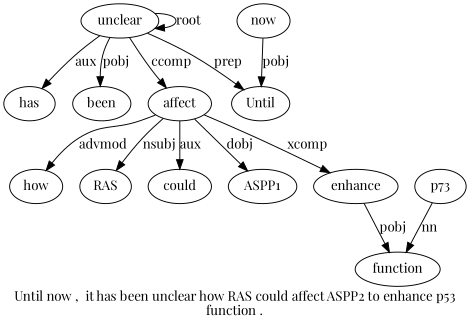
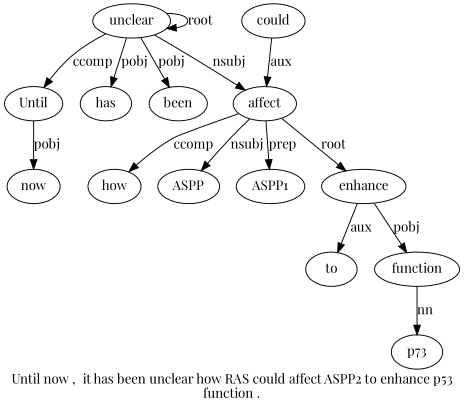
edge "now" -> "Until": reversed
edge "unclear" -> "has": label "aux" -> "pobj"
edge "unclear" -> "affect": label "ccomp" -> "nsubj"
edge "unclear" -> "Until": label "prep" -> "ccomp"
edge "affect" -> "could": reversed
edge "affect" -> "how": label "advmod" -> "ccomp"
edge "affect" -> "ASPP1": label "dobj" -> "prep"
edge "affect" -> "enhance": label "xcomp" -> "root"
node "RAS": label "RAS" -> "ASPP"
edge "p73" -> "function": reversed
node "to": added
